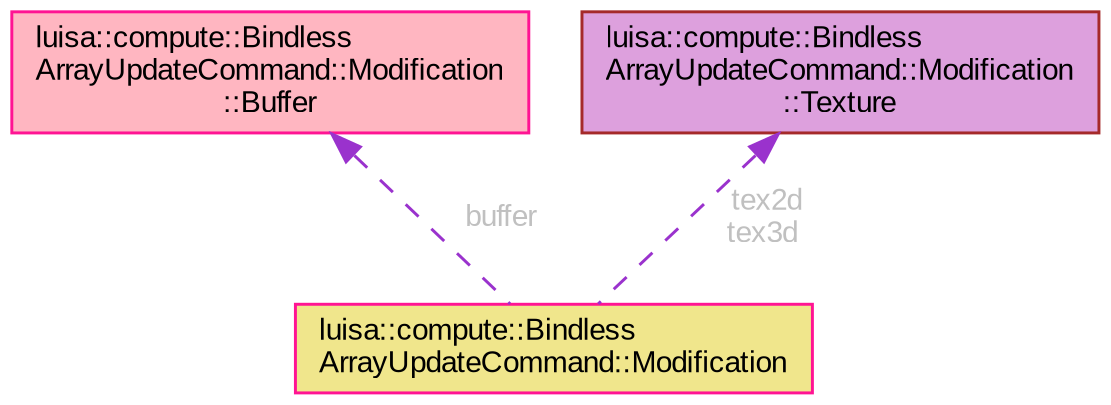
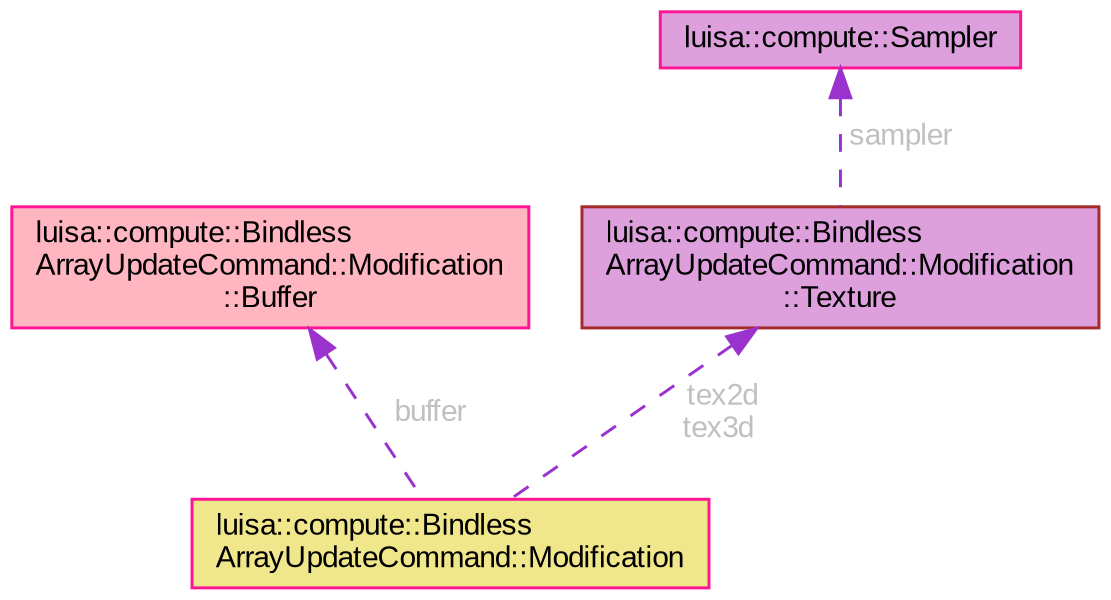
node "luisa::compute::Sampler": added
